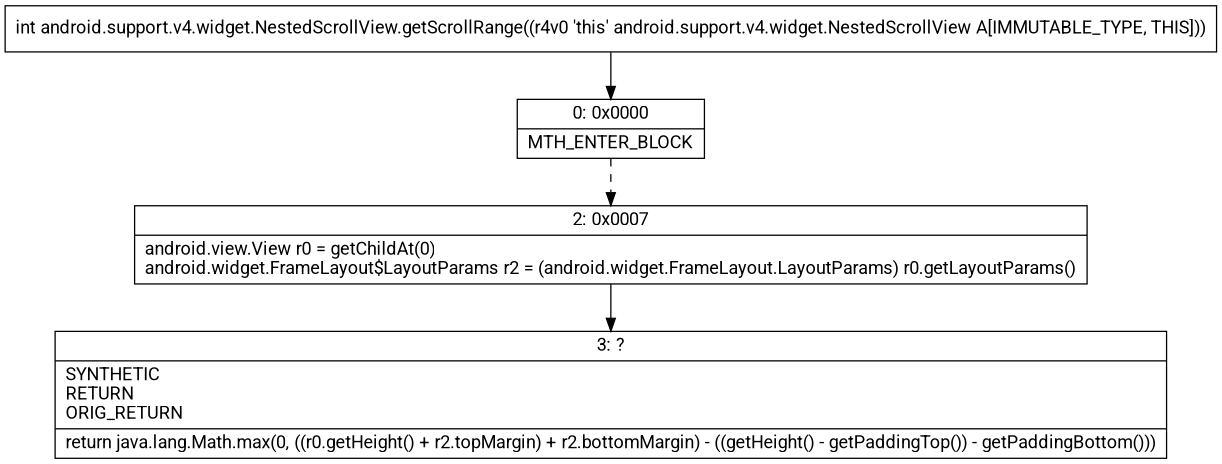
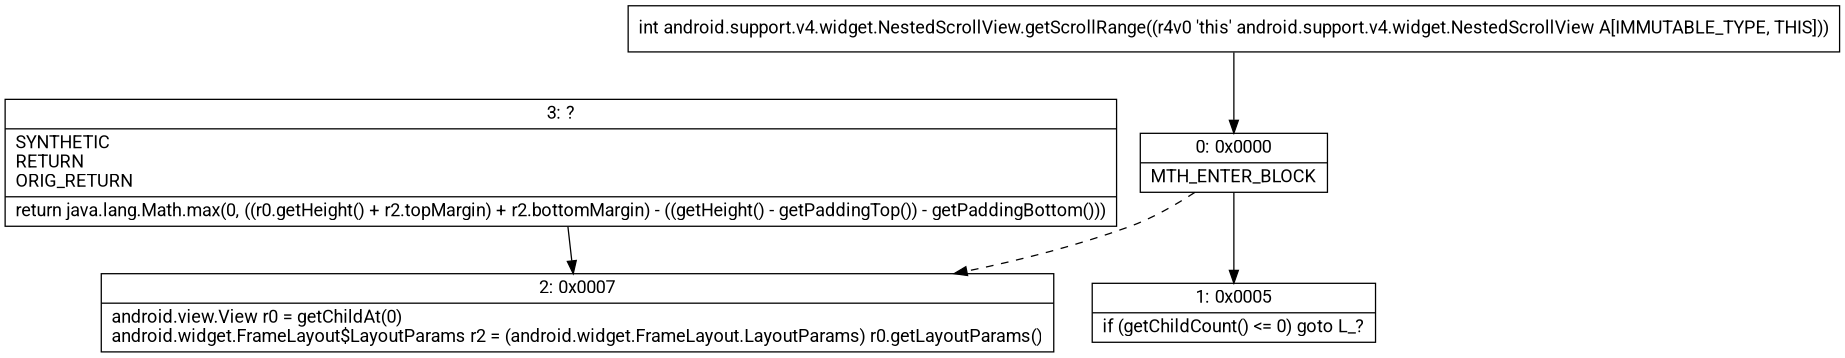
edge "2: 0x0007" -> "3: ?": reversed
node "1: 0x0005": added
